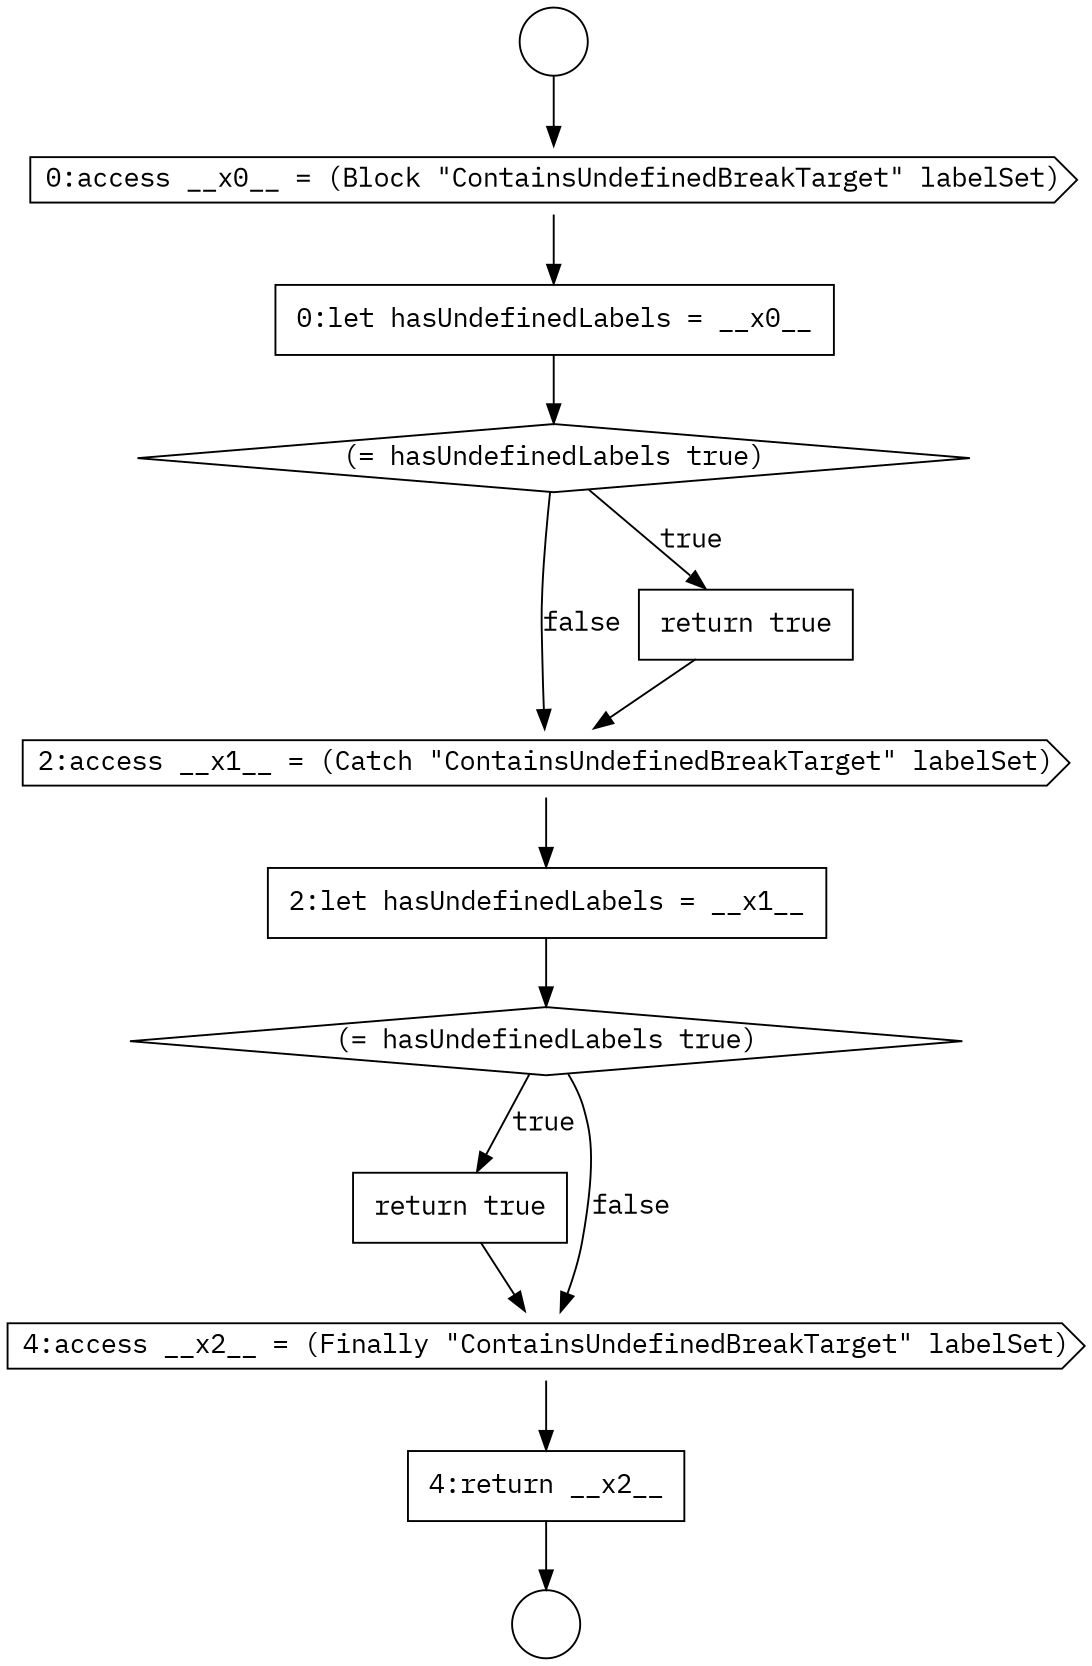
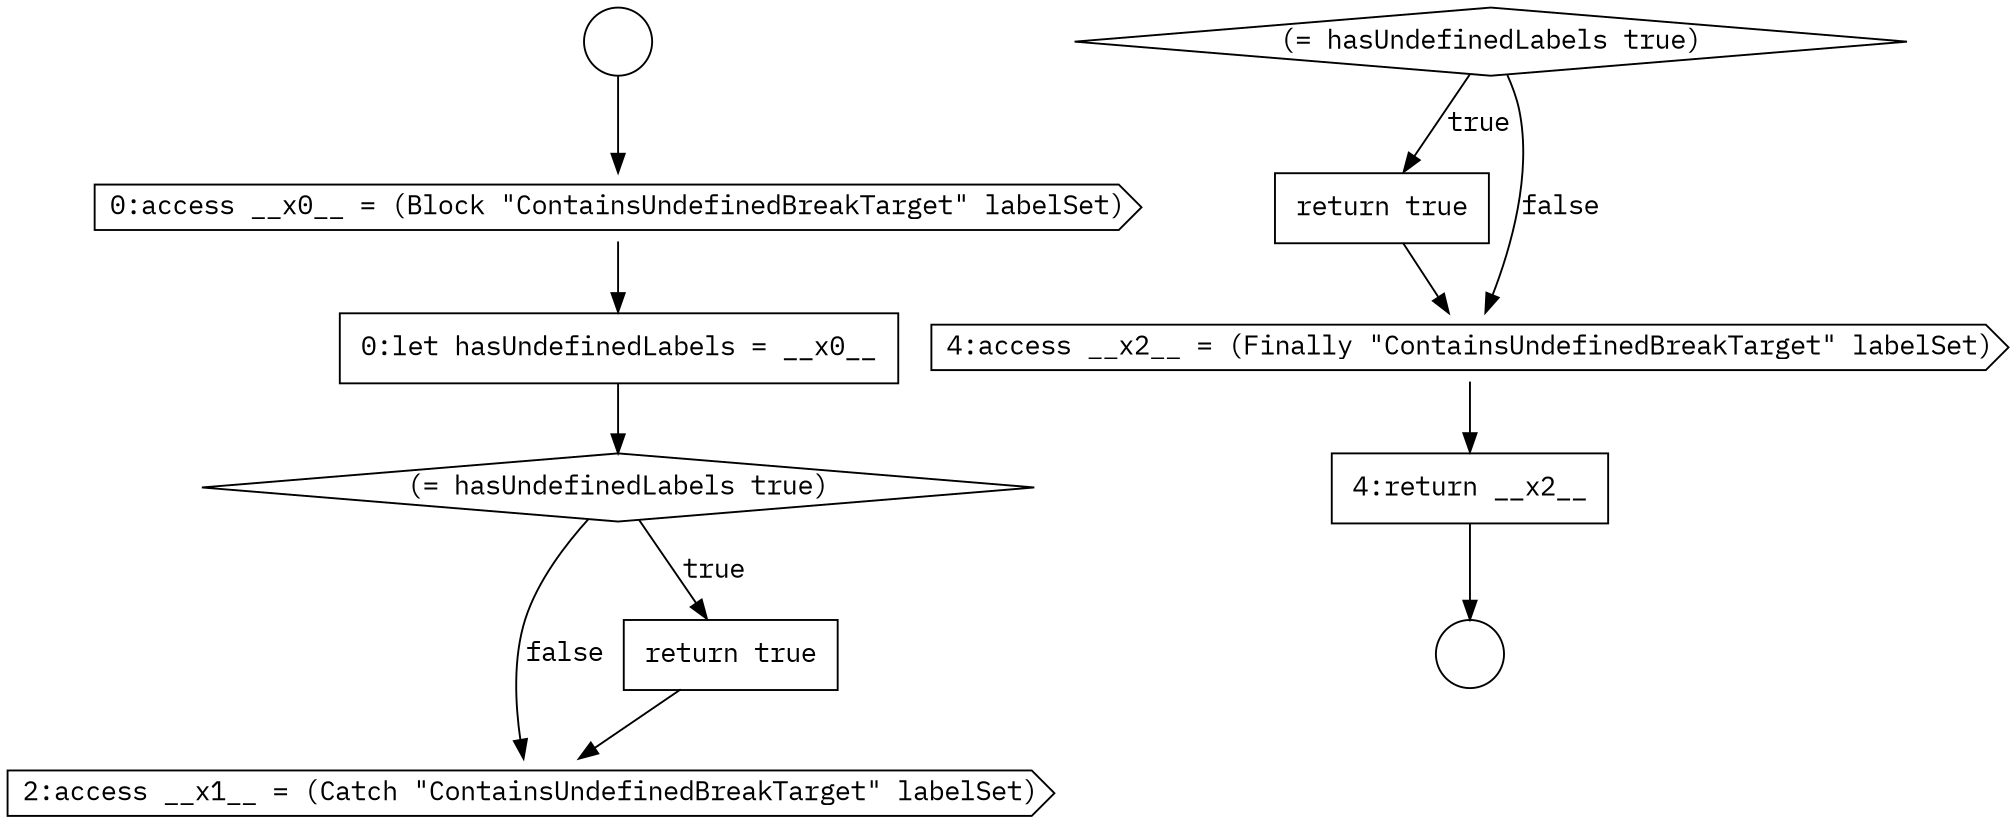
node "2:let hasUndefinedLabels = __x1__": removed
